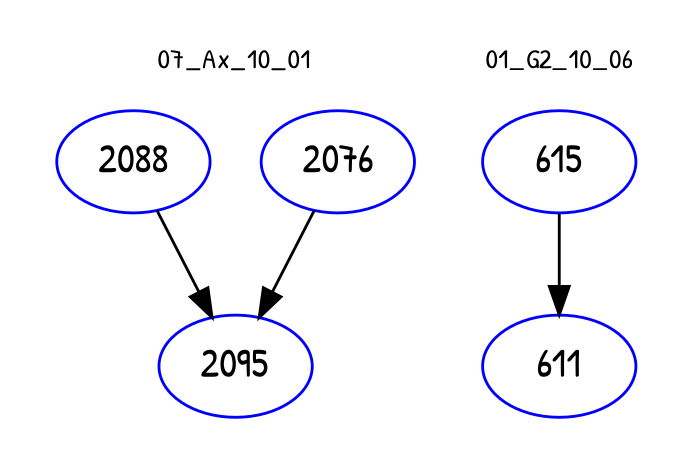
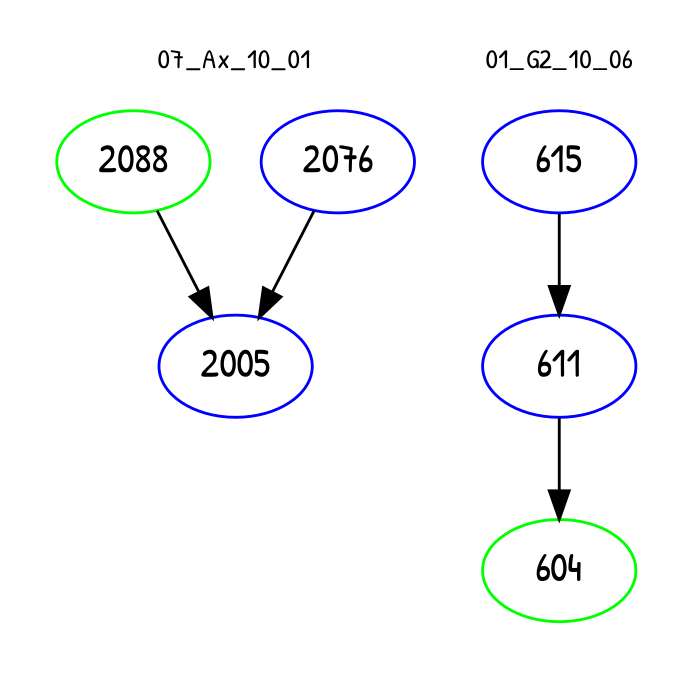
node "2088": color blue -> green
node "2095": label "2095" -> "2005"
node "604": added
